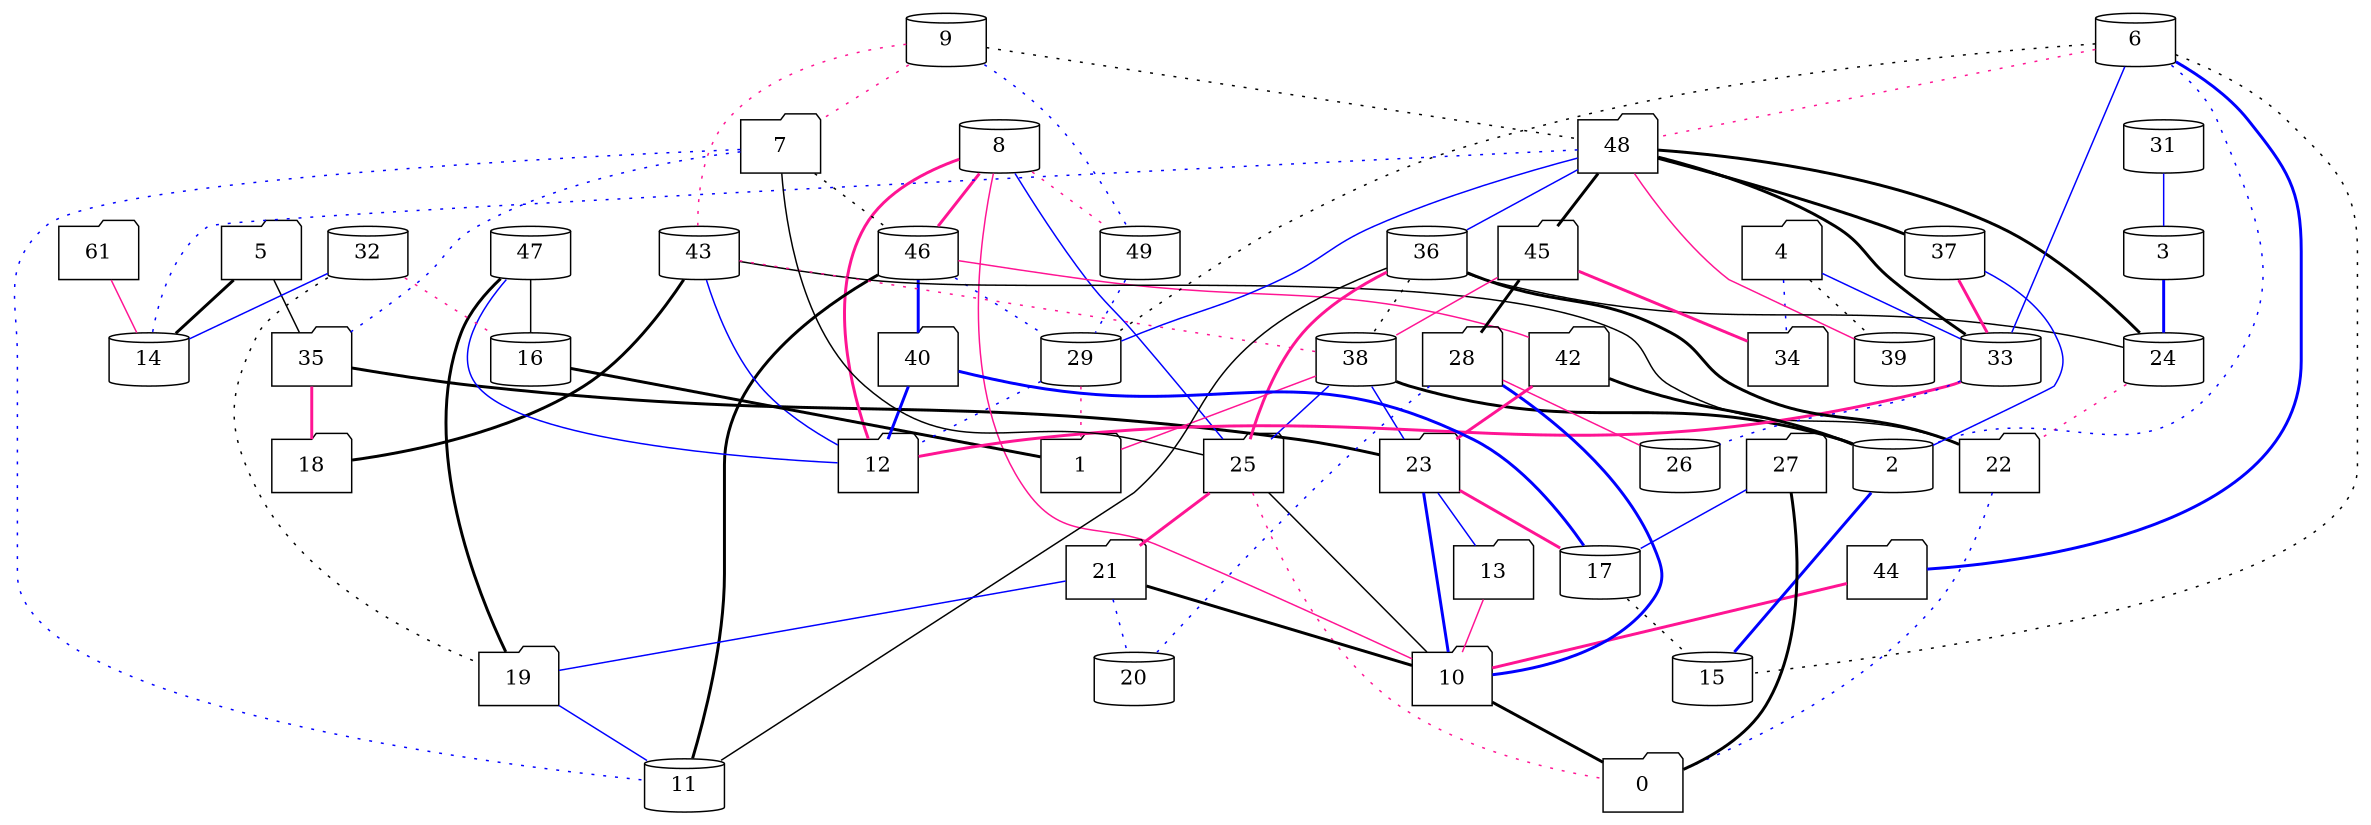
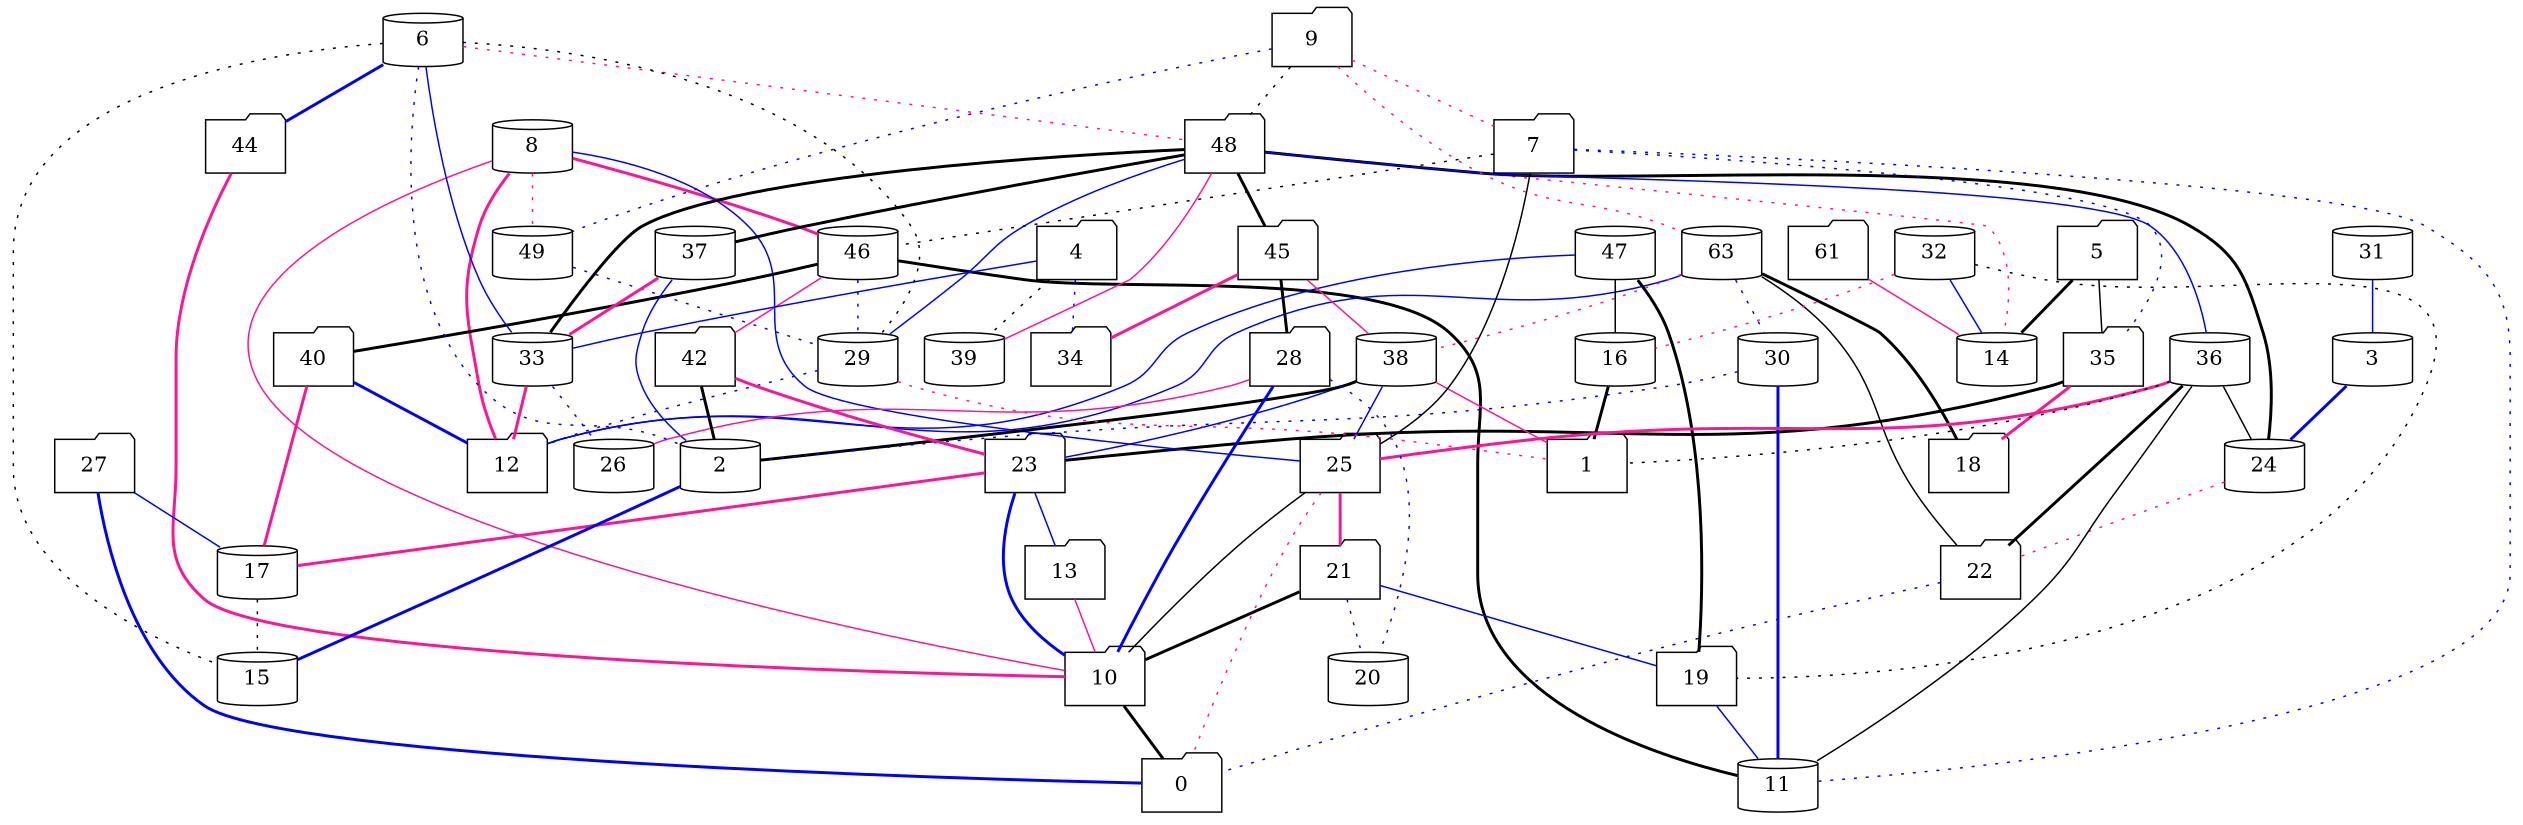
node "9": shape cylinder -> folder
edge "48" -- "14": color blue -> deeppink
node "43": label "43" -> "63"
edge "46" -- "40": color blue -> black
edge "36" -- "38": now "36" -- "1"
node "30": added
edge "40" -- "17": color blue -> deeppink
edge "27" -- "0": color black -> blue
